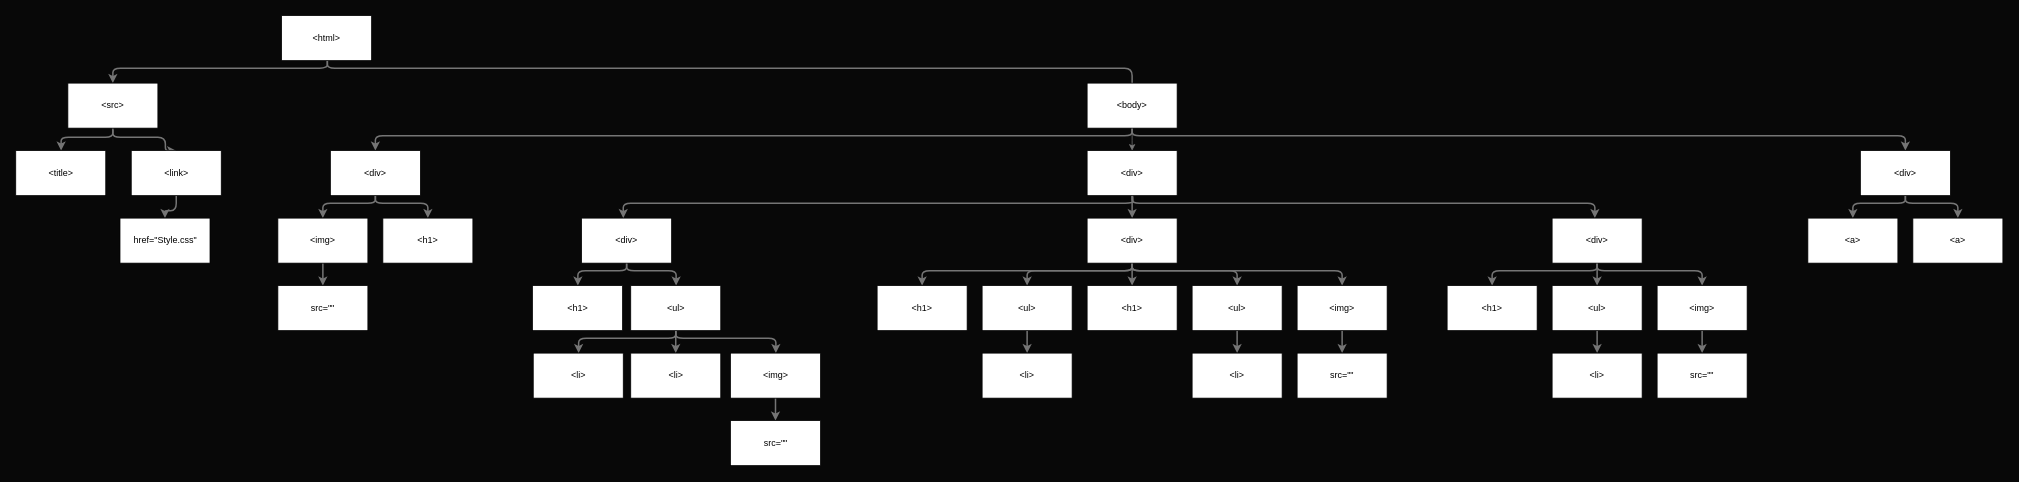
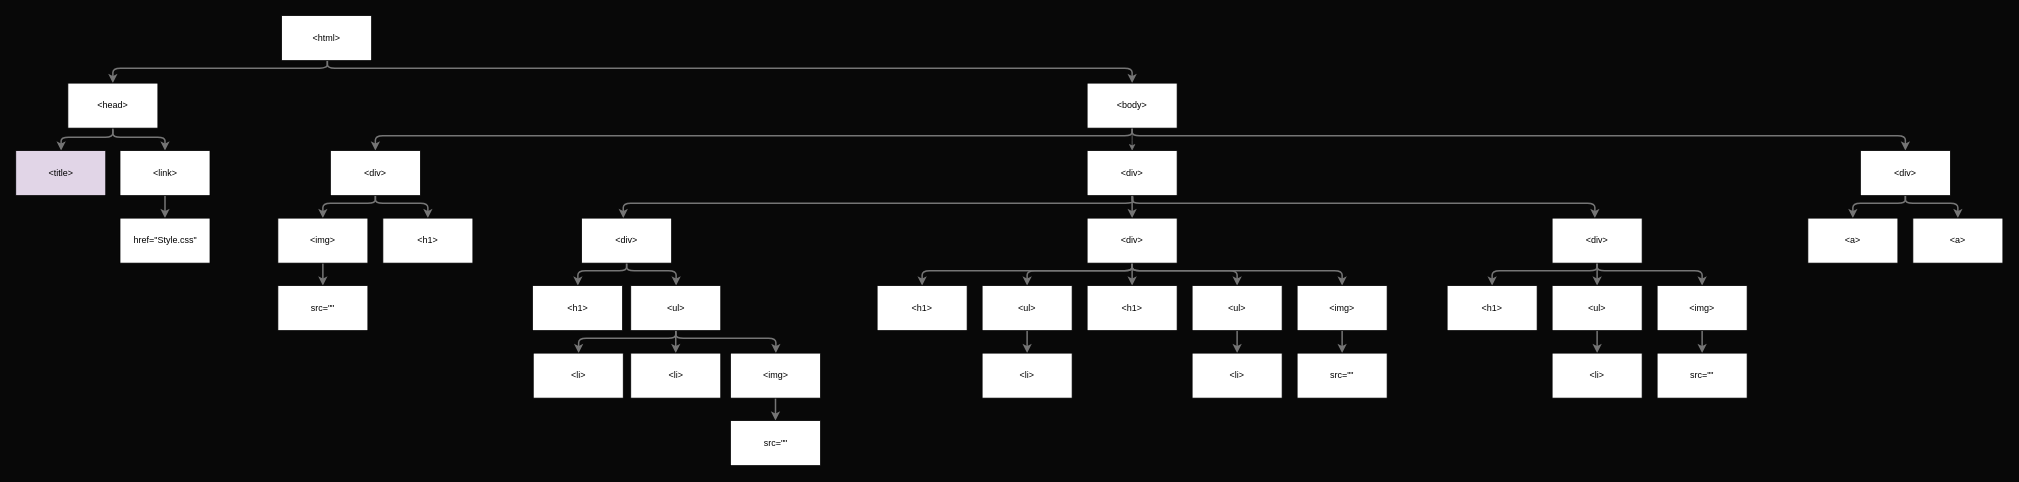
edge "<html>" -- "<body>": arrowhead none -> classic
node "<src>": label "<src>" -> "<head>"
node "<title>": fillcolor #ffffff -> #e1d5e7
node "<link>": moved (176, 173) -> (165, 173)
